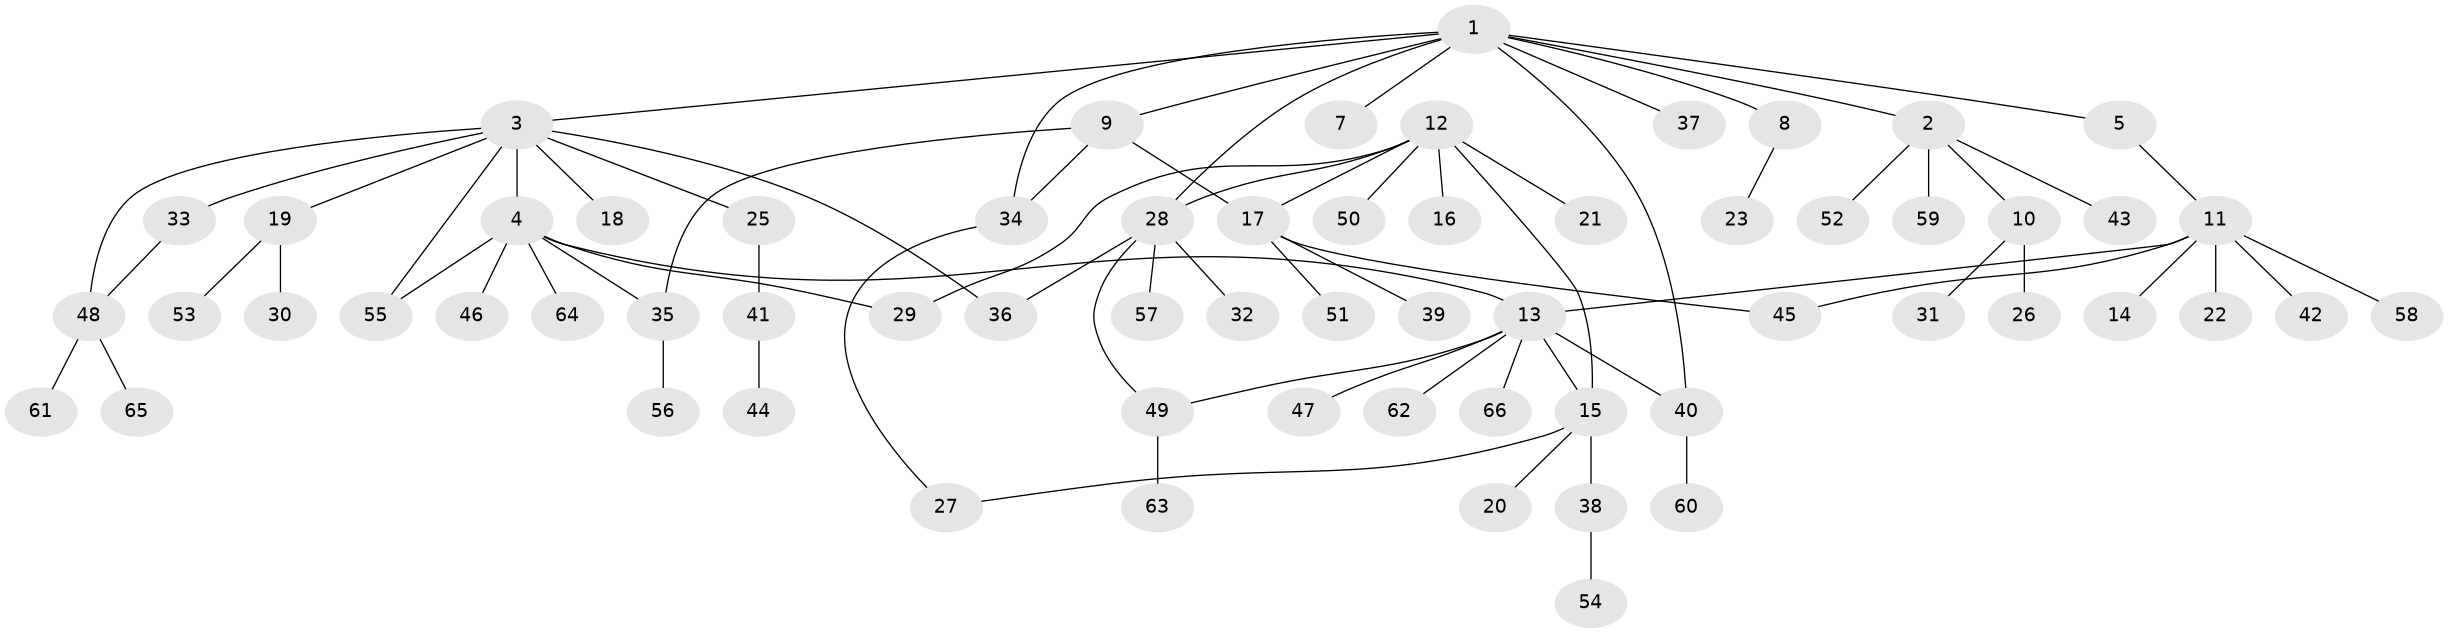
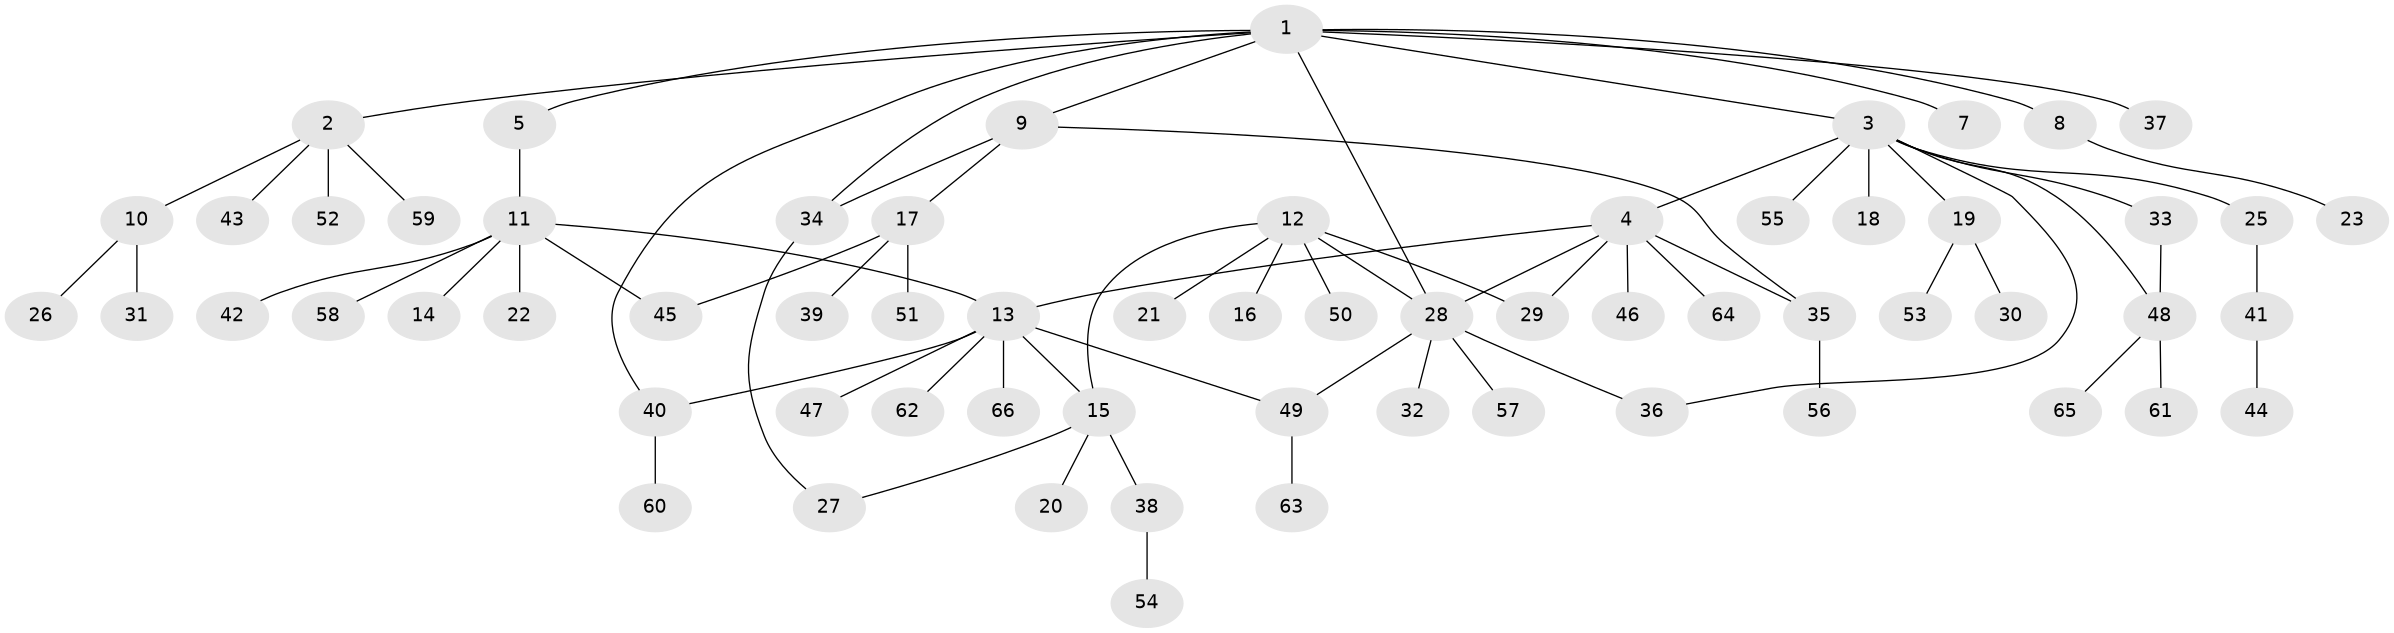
edge "12" -- "17": removed
edge "4" -- "55": now "4" -- "28"
